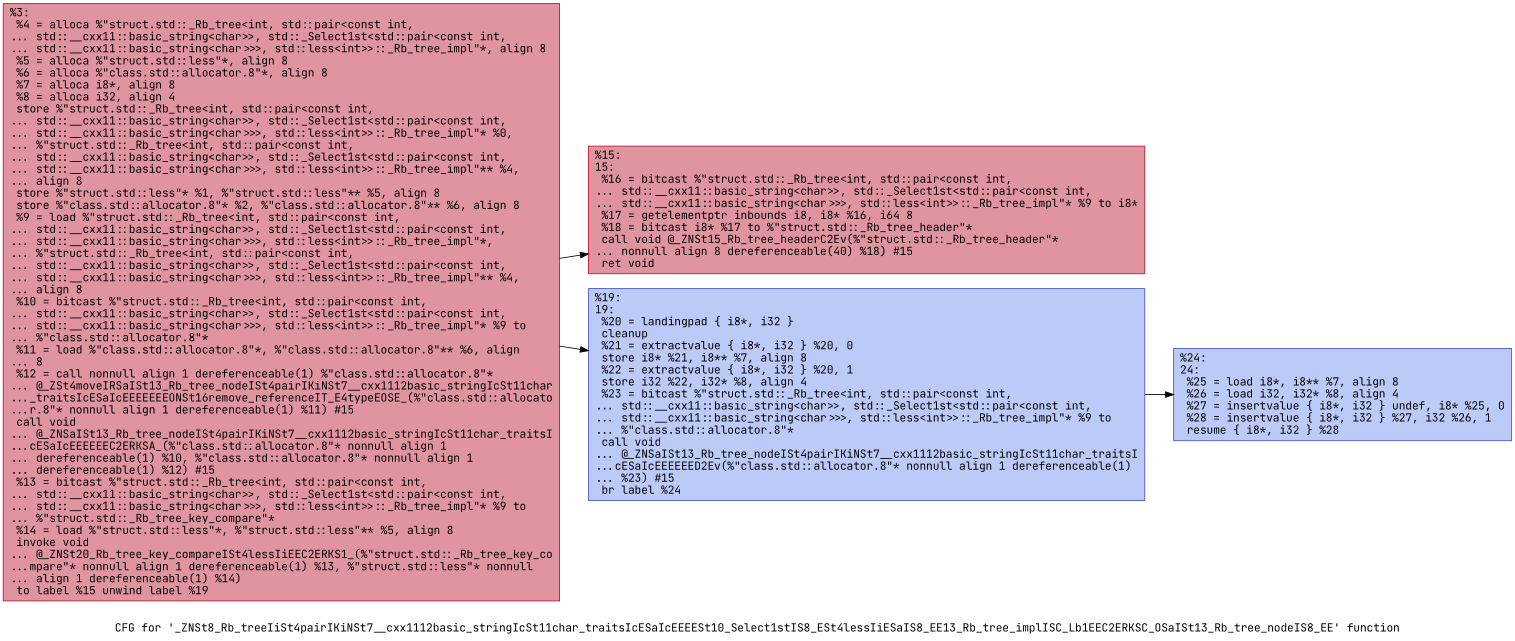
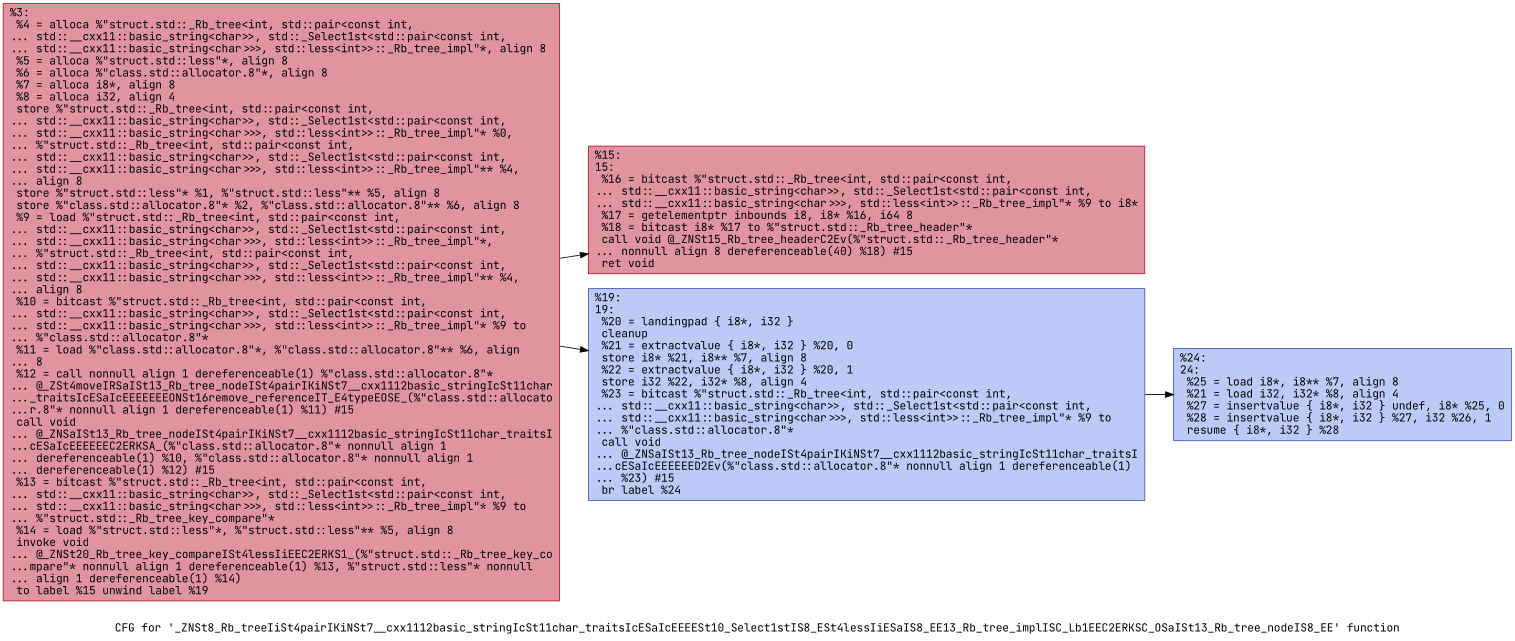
node "%24:": text "%26 = load i32, i32* %8, align 4" -> "%21 = load i32, i32* %8, align 4"
